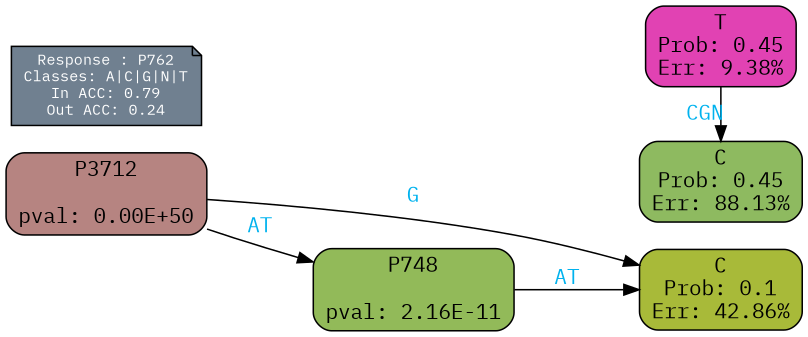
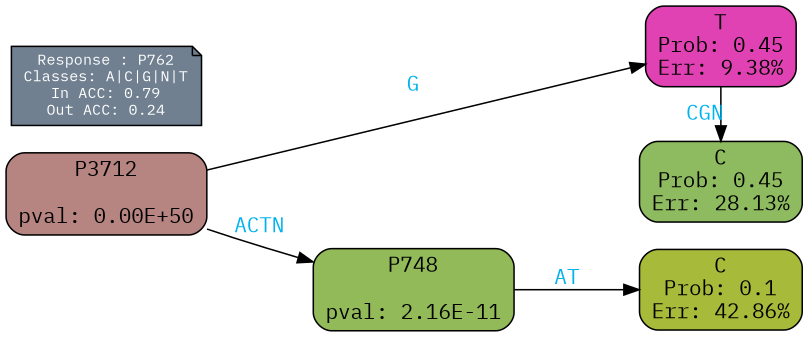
node "C Prob: 0.45 Err: 88.13%": label "C Prob: 0.45 Err: 88.13%" -> "C Prob: 0.45 Err: 28.13%"
edge "P3712 pval: 0.00E+50" -> "C Prob: 0.1 Err: 42.86%": now "P3712 pval: 0.00E+50" -> "T Prob: 0.45 Err: 9.38%"
edge "P3712 pval: 0.00E+50" -> "P748 pval: 2.16E-11": label "AT" -> "ACTN"
